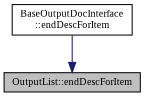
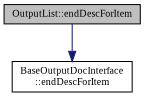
edge "BaseOutputDocInterface ::endDescForItem" -> "OutputList::endDescForItem": reversed
